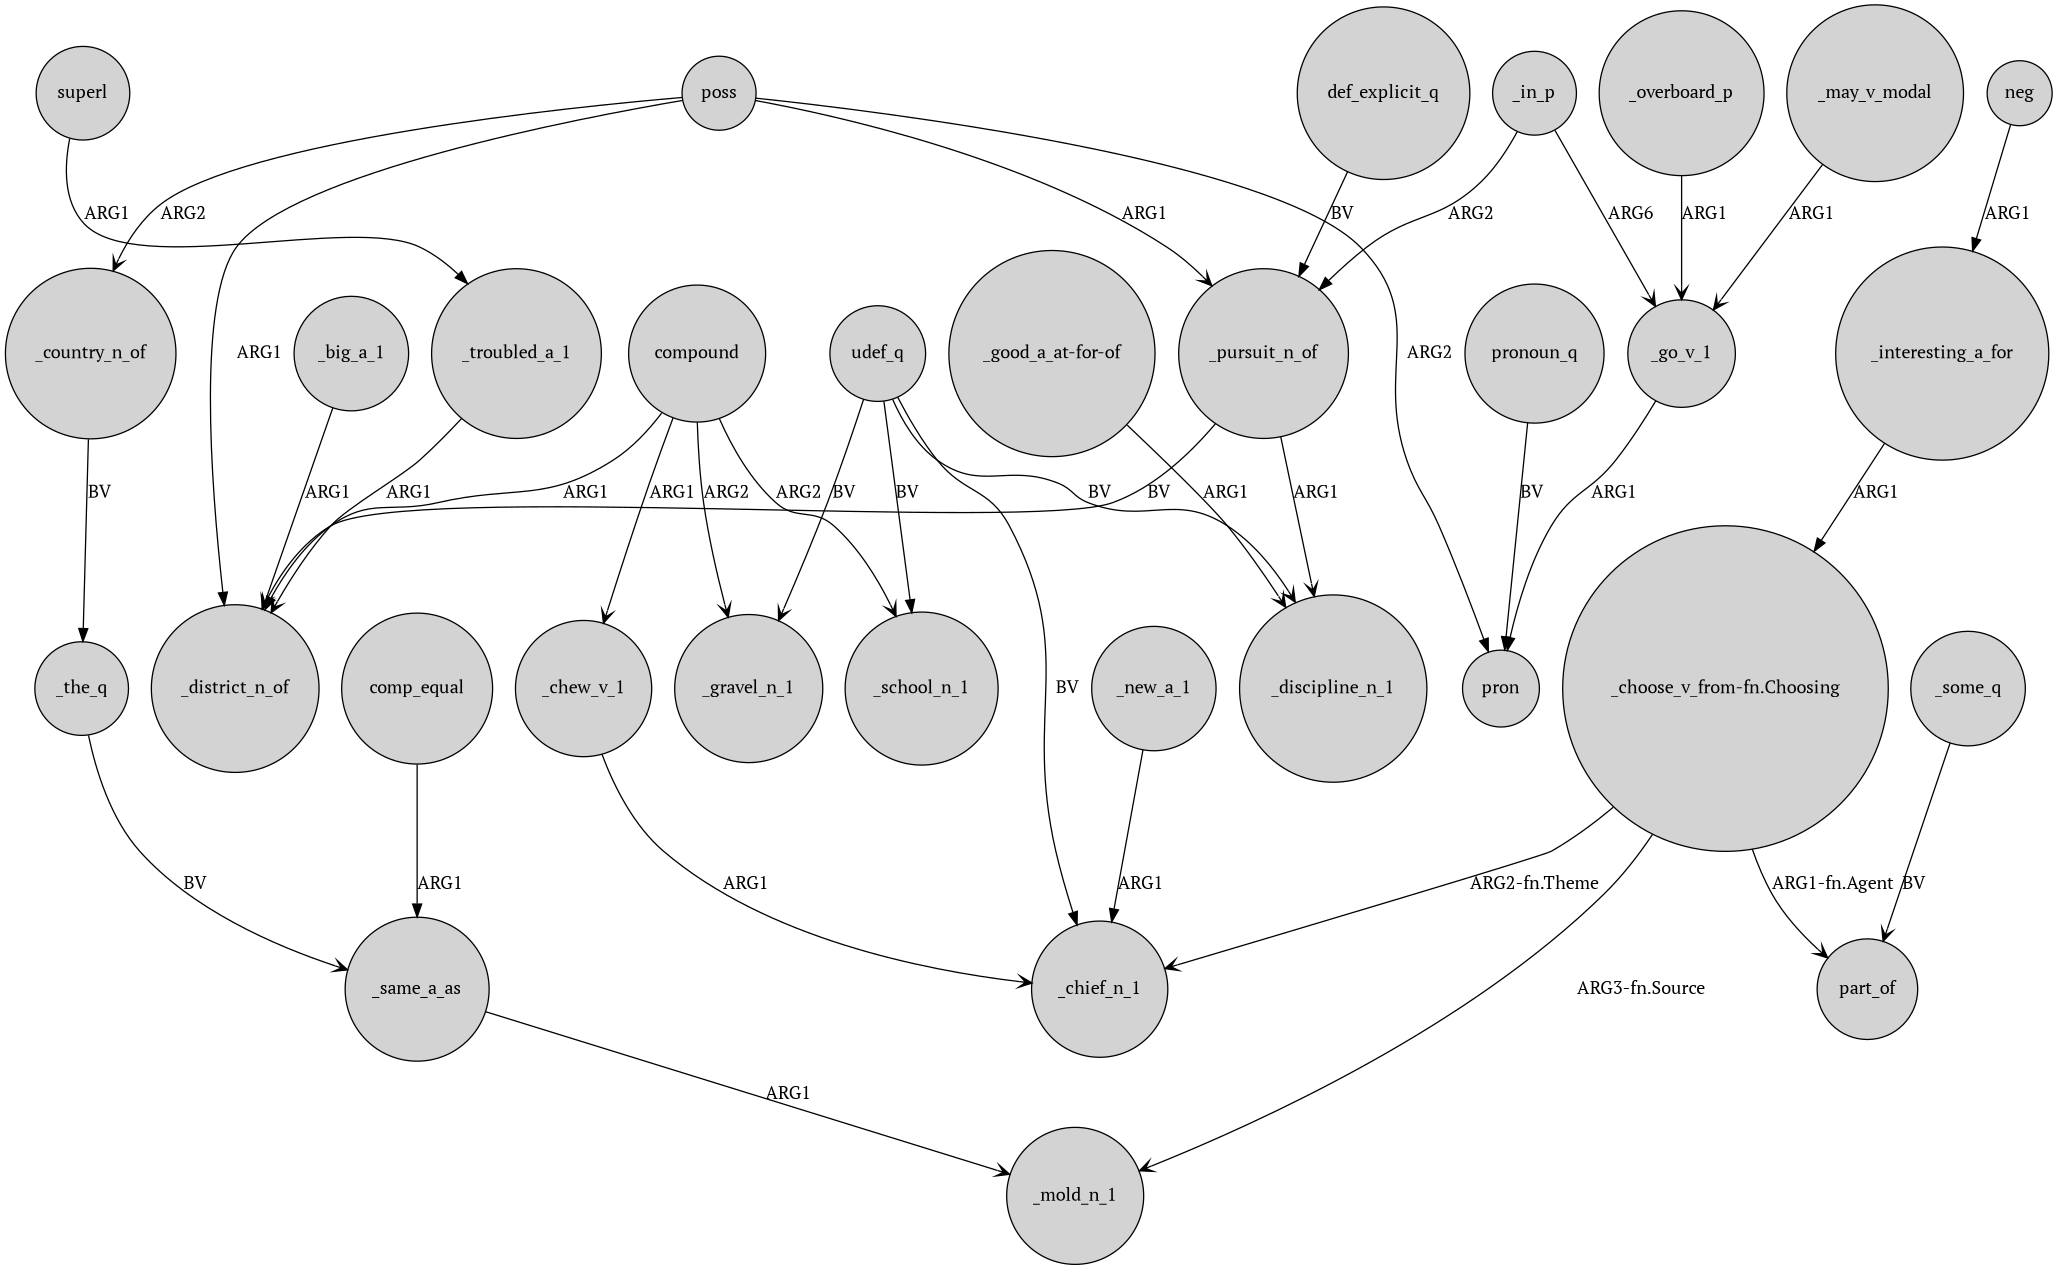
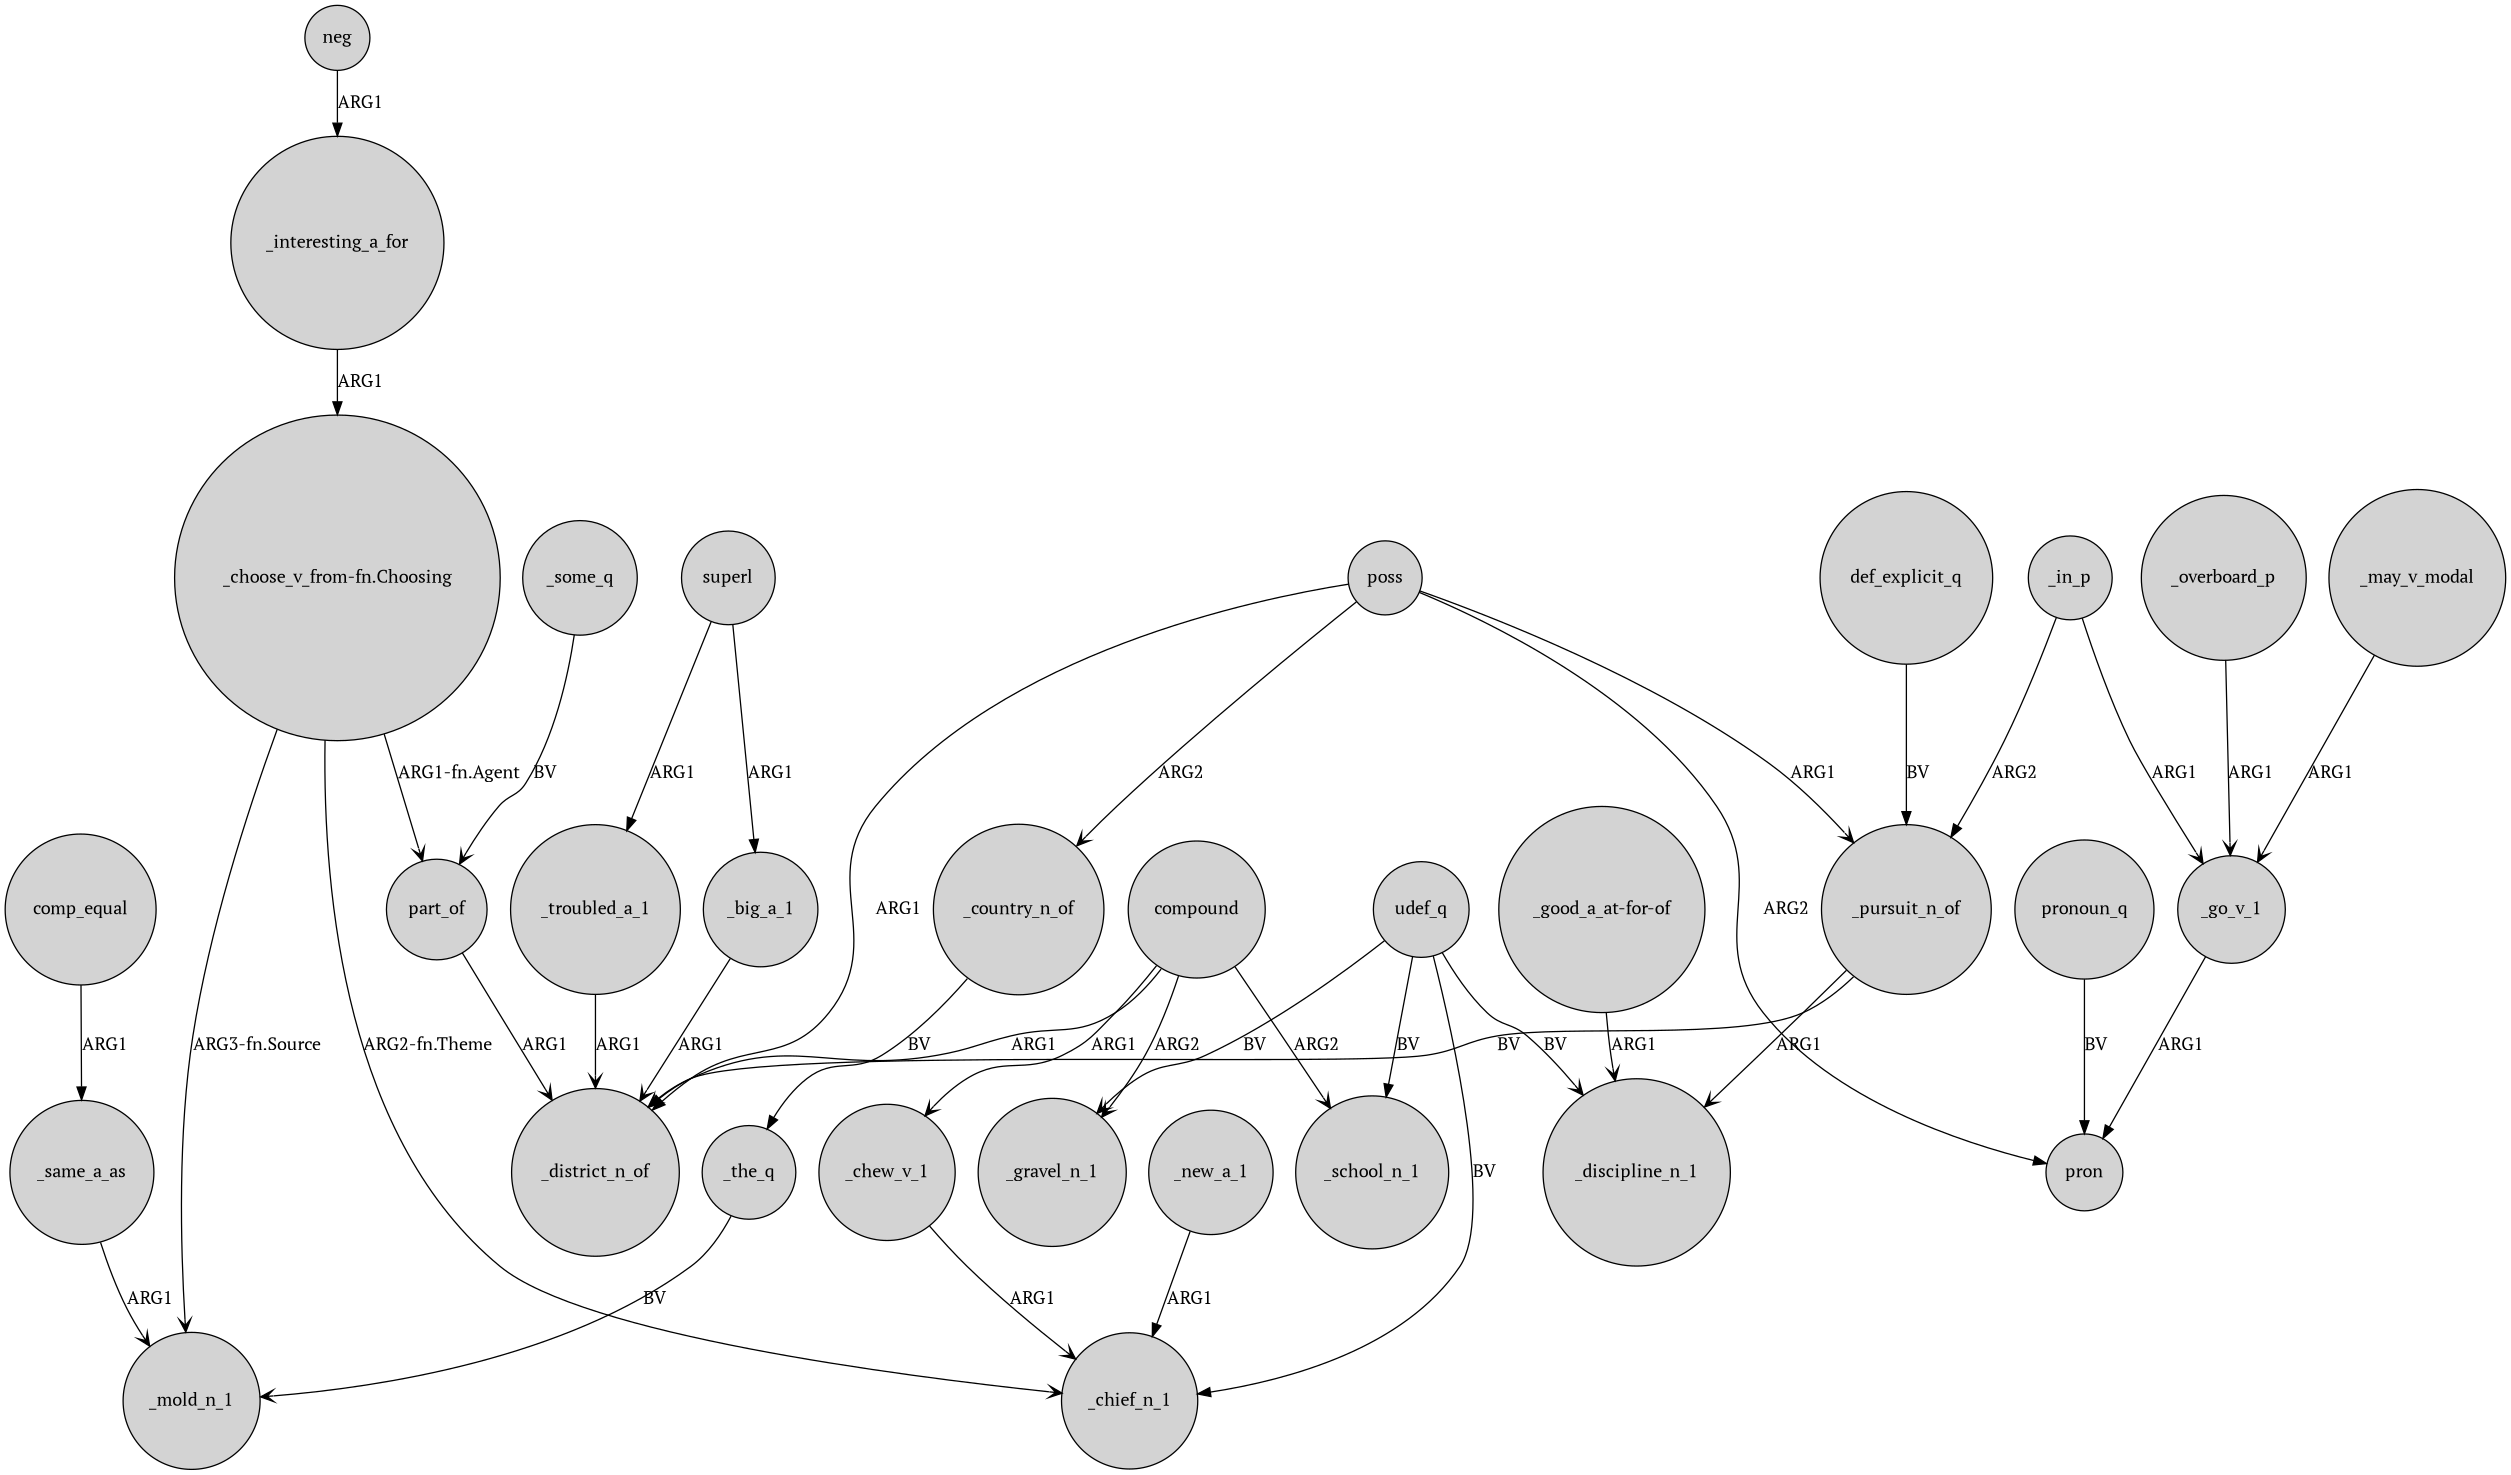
edge "_in_p" -> "_go_v_1": label "ARG6" -> "ARG1"
edge "superl" -> "_big_a_1": added, label "ARG1"
edge "_the_q" -> "_same_a_as": now "_the_q" -> "_mold_n_1"
edge "part_of" -> "_district_n_of": added, label "ARG1"
